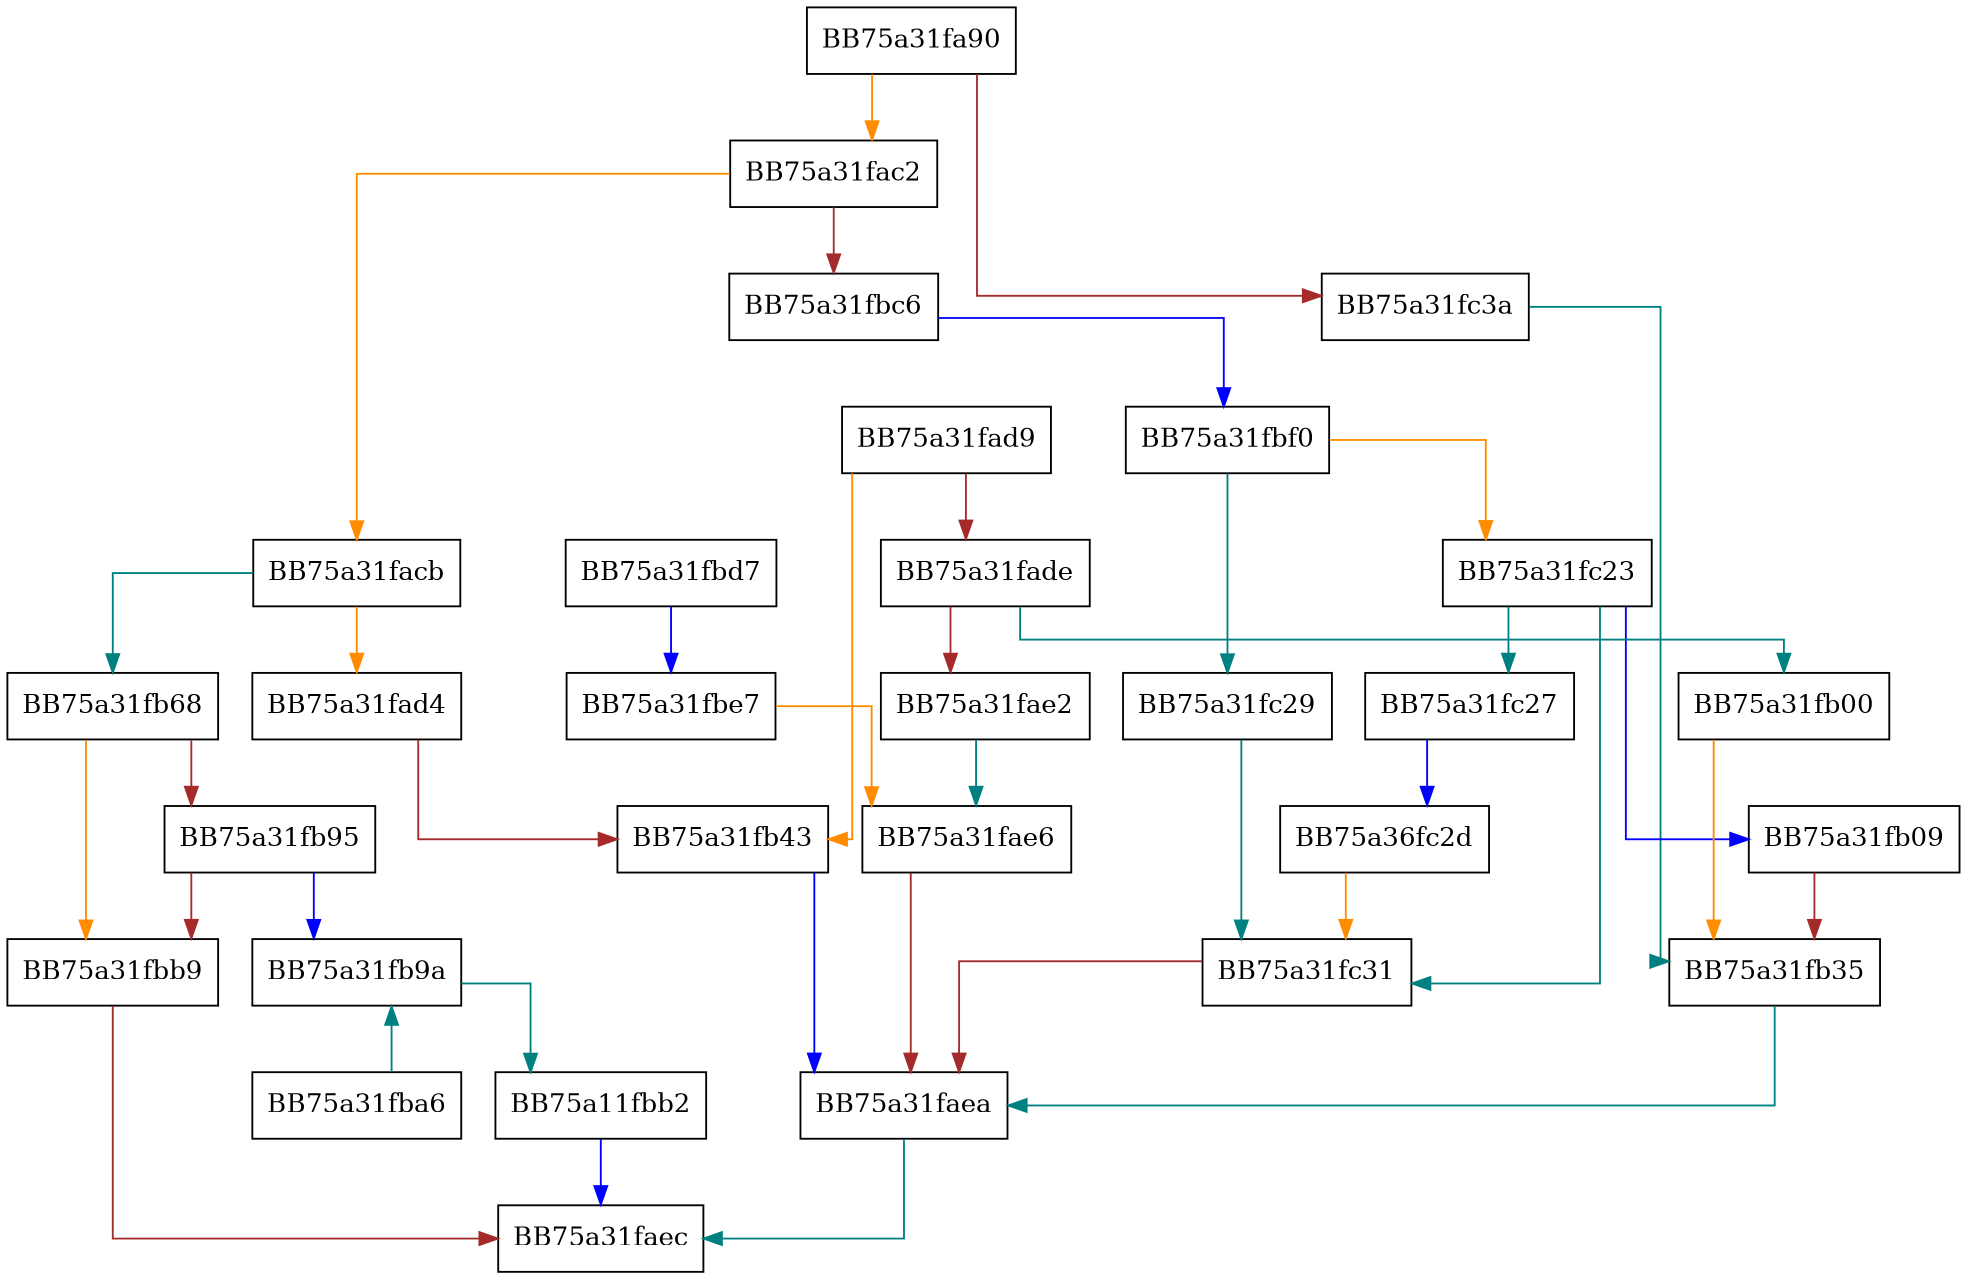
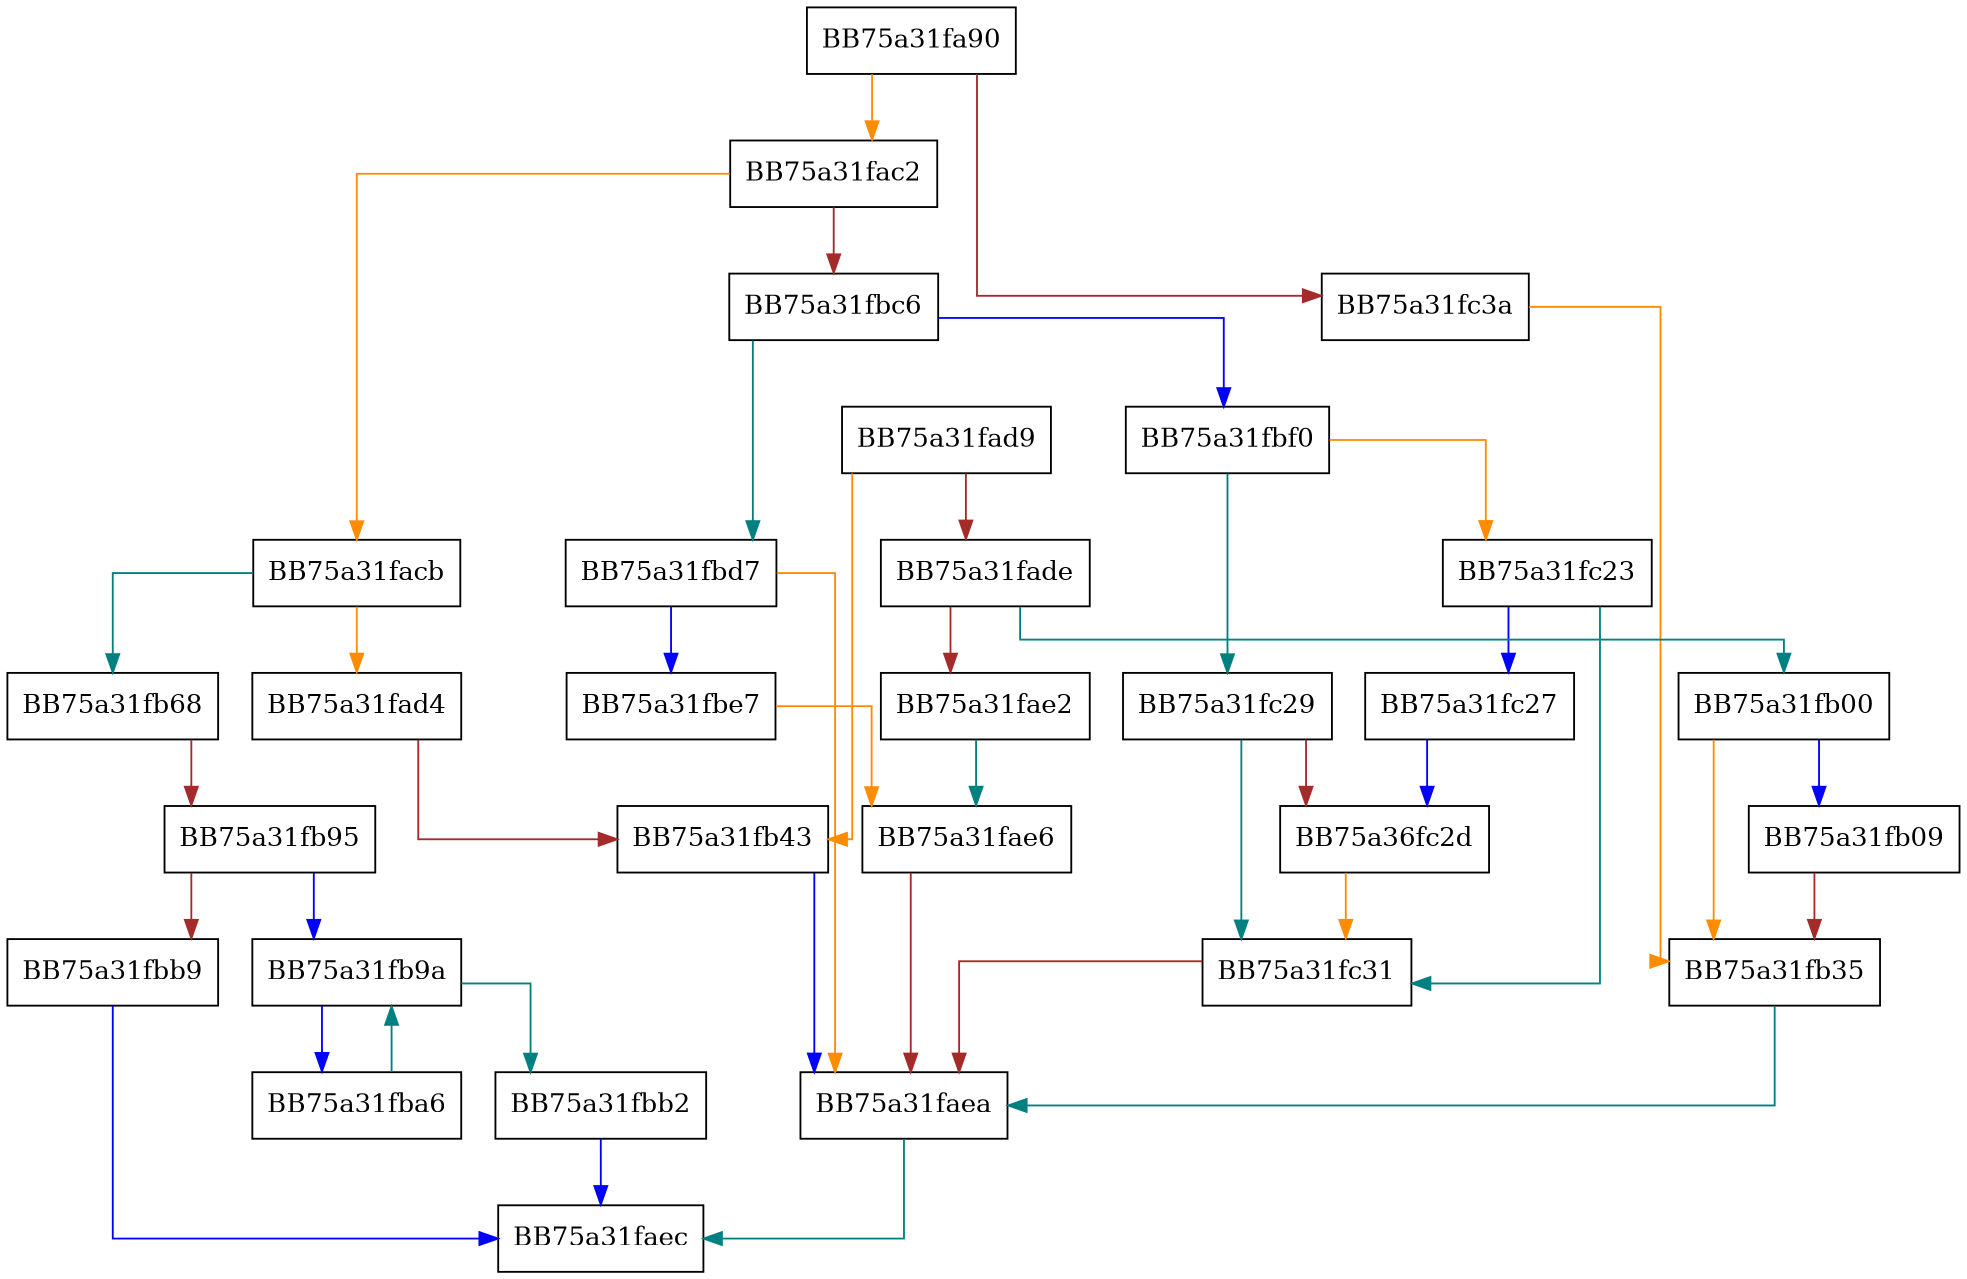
edge "BB75a31fbc6" -> "BB75a31fbd7": added
edge "BB75a31fc3a" -> "BB75a31fb35": color teal -> darkorange
edge "BB75a31fc23" -> "BB75a31fc27": color teal -> blue
edge "BB75a31fc29" -> "BB75a36fc2d": added
edge "BB75a31fc23" -> "BB75a31fb09": now "BB75a31fb00" -> "BB75a31fb09"
edge "BB75a31fbd7" -> "BB75a31faea": added
edge "BB75a31fb68" -> "BB75a31fbb9": removed
edge "BB75a31fb9a" -> "BB75a31fba6": added
node "BB75a11fbb2": label "BB75a11fbb2" -> "BB75a31fbb2"
edge "BB75a31fbb9" -> "BB75a31faec": color brown -> blue
